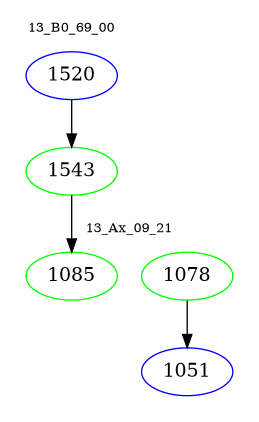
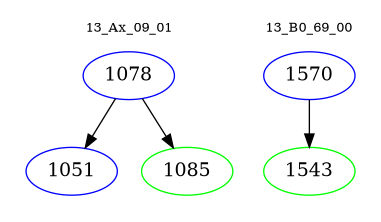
node "1520": label "1520" -> "1570"
edge "1543" -> "1085": now "1078" -> "1085"
cluster "13_Ax_09_21": label "13_Ax_09_21" -> "13_Ax_09_01"
node "1078": color green -> blue
